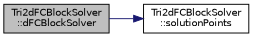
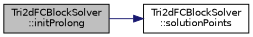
node "Tri2dFCBlockSolver ::dFCBlockSolver": label "Tri2dFCBlockSolver ::dFCBlockSolver" -> "Tri2dFCBlockSolver ::initProlong"
